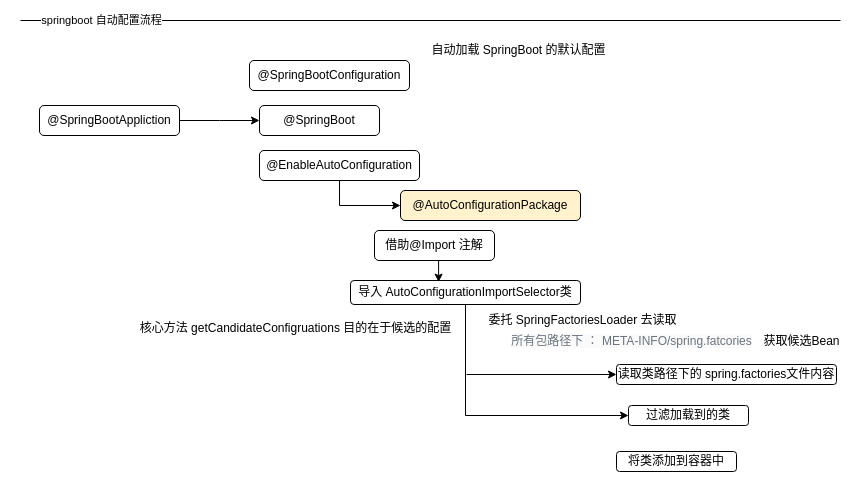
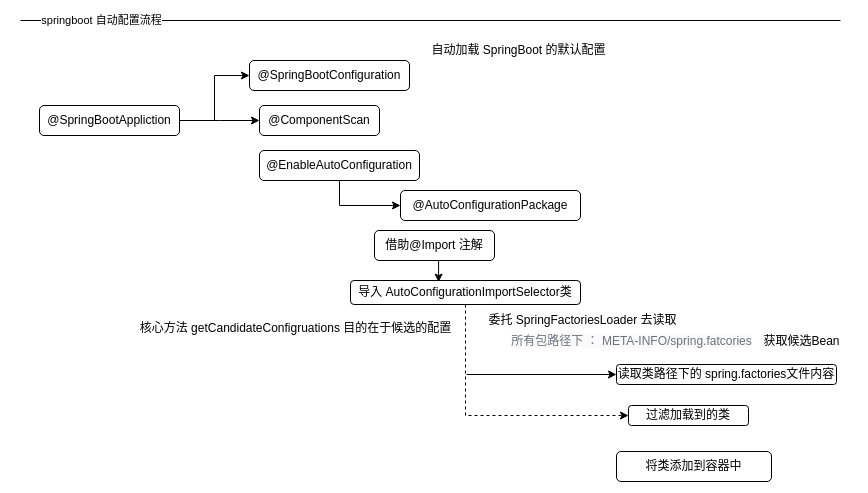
edge "@SpringBootAppliction" -> "@SpringBootConfiguration": added
node "@SpringBoot": label "@SpringBoot" -> "@ComponentScan"
node "@AutoConfigurationPackage": fillcolor #fff2cc -> #ffffff
edge "导入 AutoConfigurationImportSelector类" -> "过滤加载到的类": style solid -> dashed
node "将类添加到容器中": size 120x20 -> 155x30
